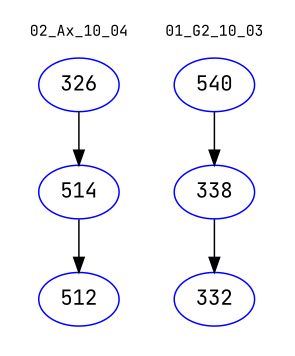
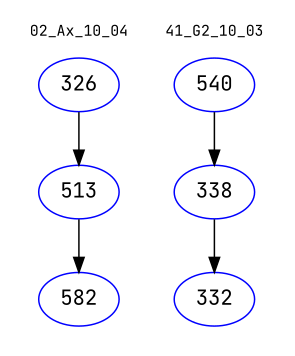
cluster "01_G2_10_03": label "01_G2_10_03" -> "41_G2_10_03"
node "514": label "514" -> "513"
node "512": label "512" -> "582"
